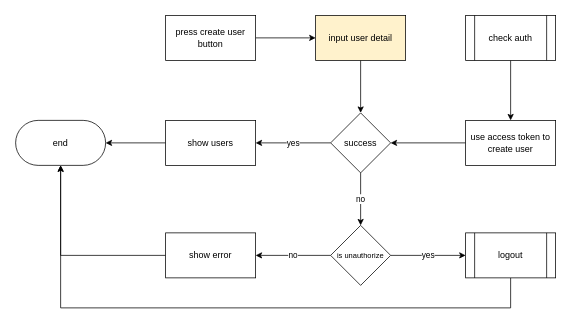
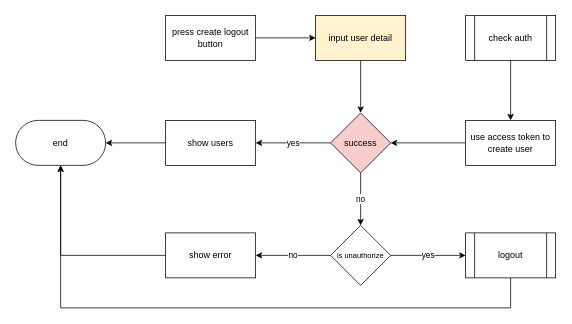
node "press create user button": label "press create user button" -> "press create logout button"
node "success": fillcolor #ffffff -> #f8cecc
